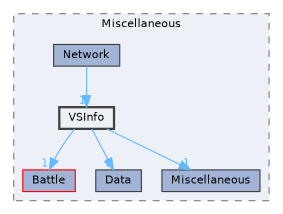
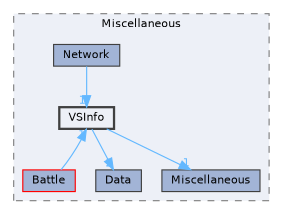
edge "VSInfo" -> "Battle": reversed
